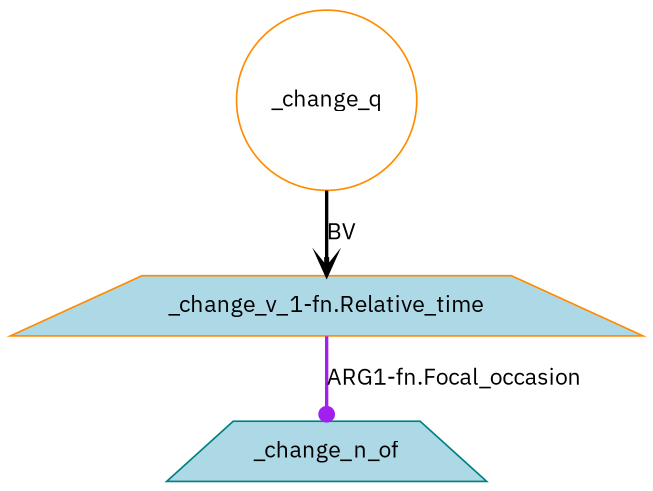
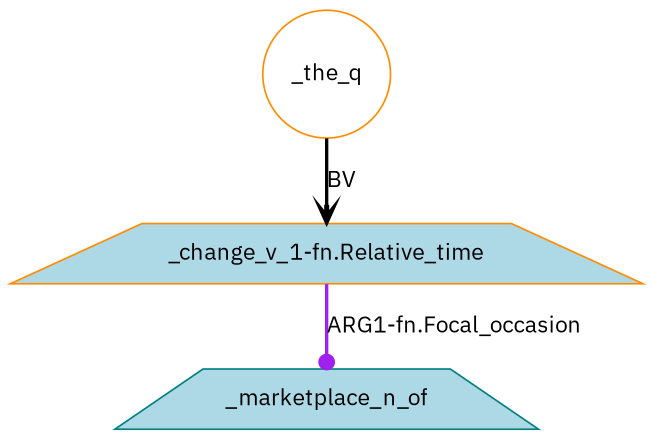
node "_change_q": label "_change_q" -> "_the_q"
node "_change_n_of": label "_change_n_of" -> "_marketplace_n_of"
